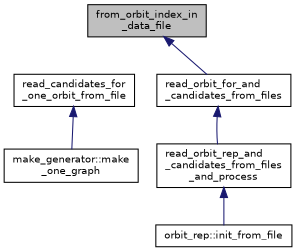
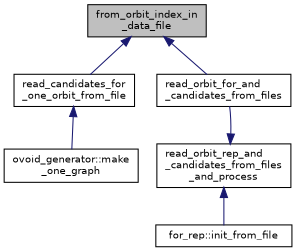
edge "read_candidates_for _one_orbit_from_file" -> "from_orbit_index_in _data_file": added
edge "read_orbit_rep_and _candidates_from_files _and_process" -> "read_orbit_for_and _candidates_from_files": reversed
node "make_generator::make _one_graph": label "make_generator::make _one_graph" -> "ovoid_generator::make _one_graph"
node "orbit_rep::init_from_file": label "orbit_rep::init_from_file" -> "for_rep::init_from_file"
